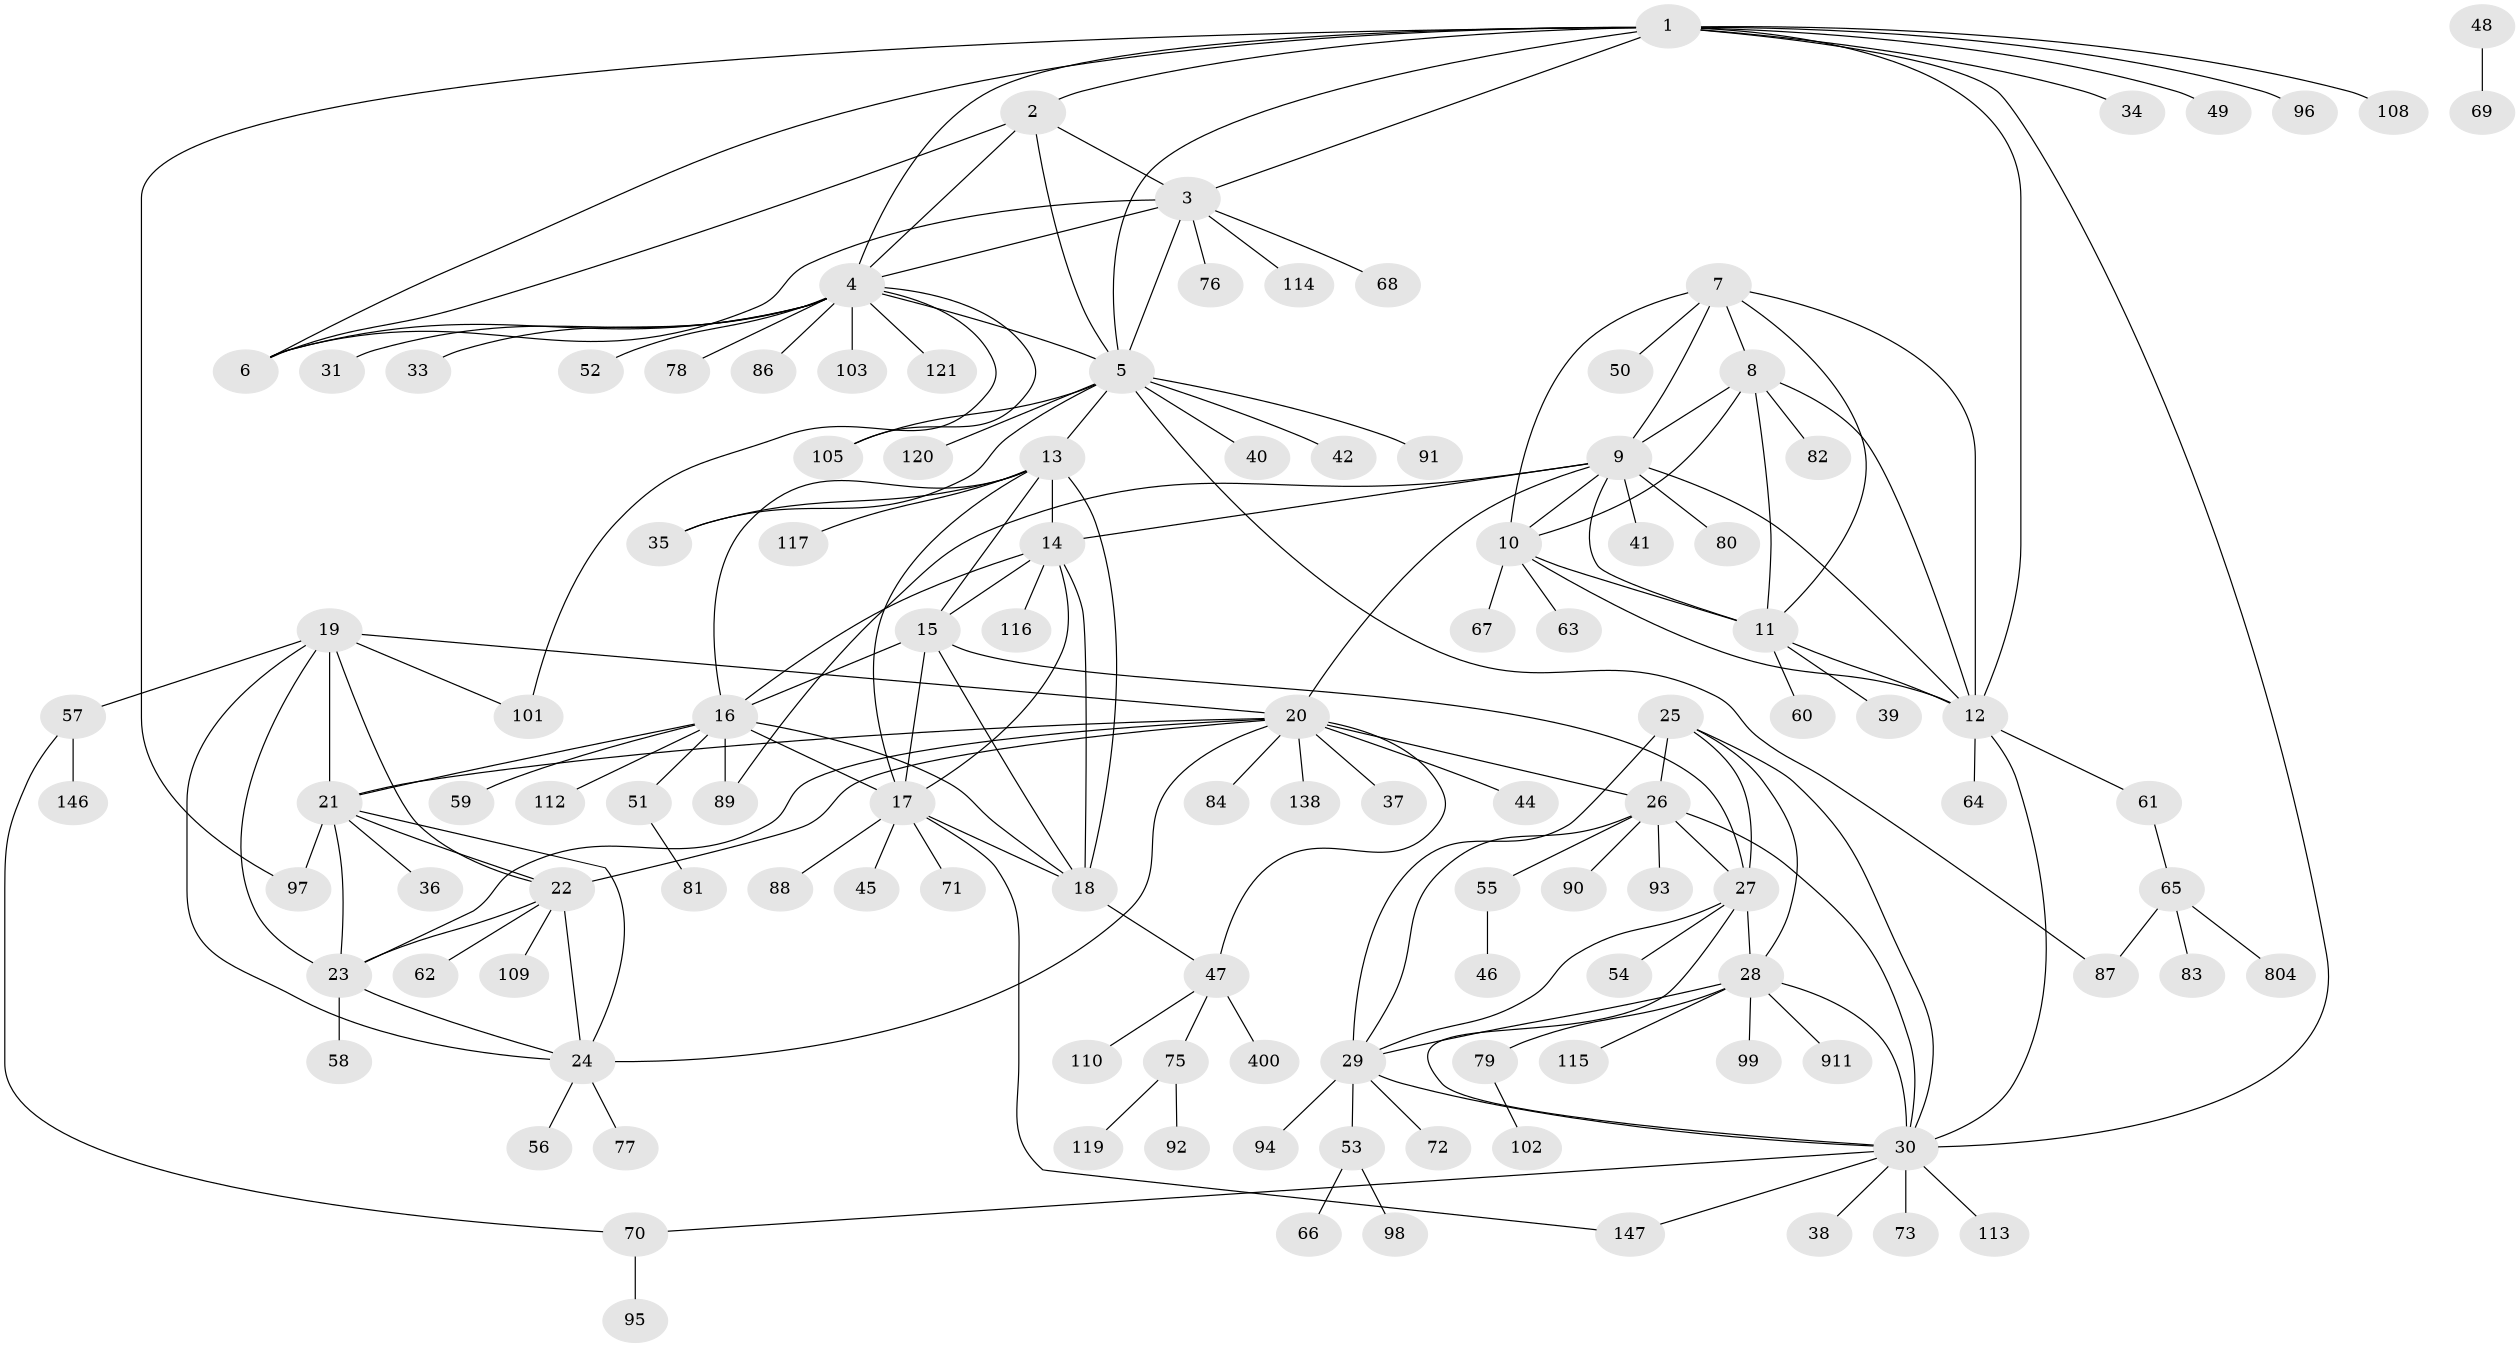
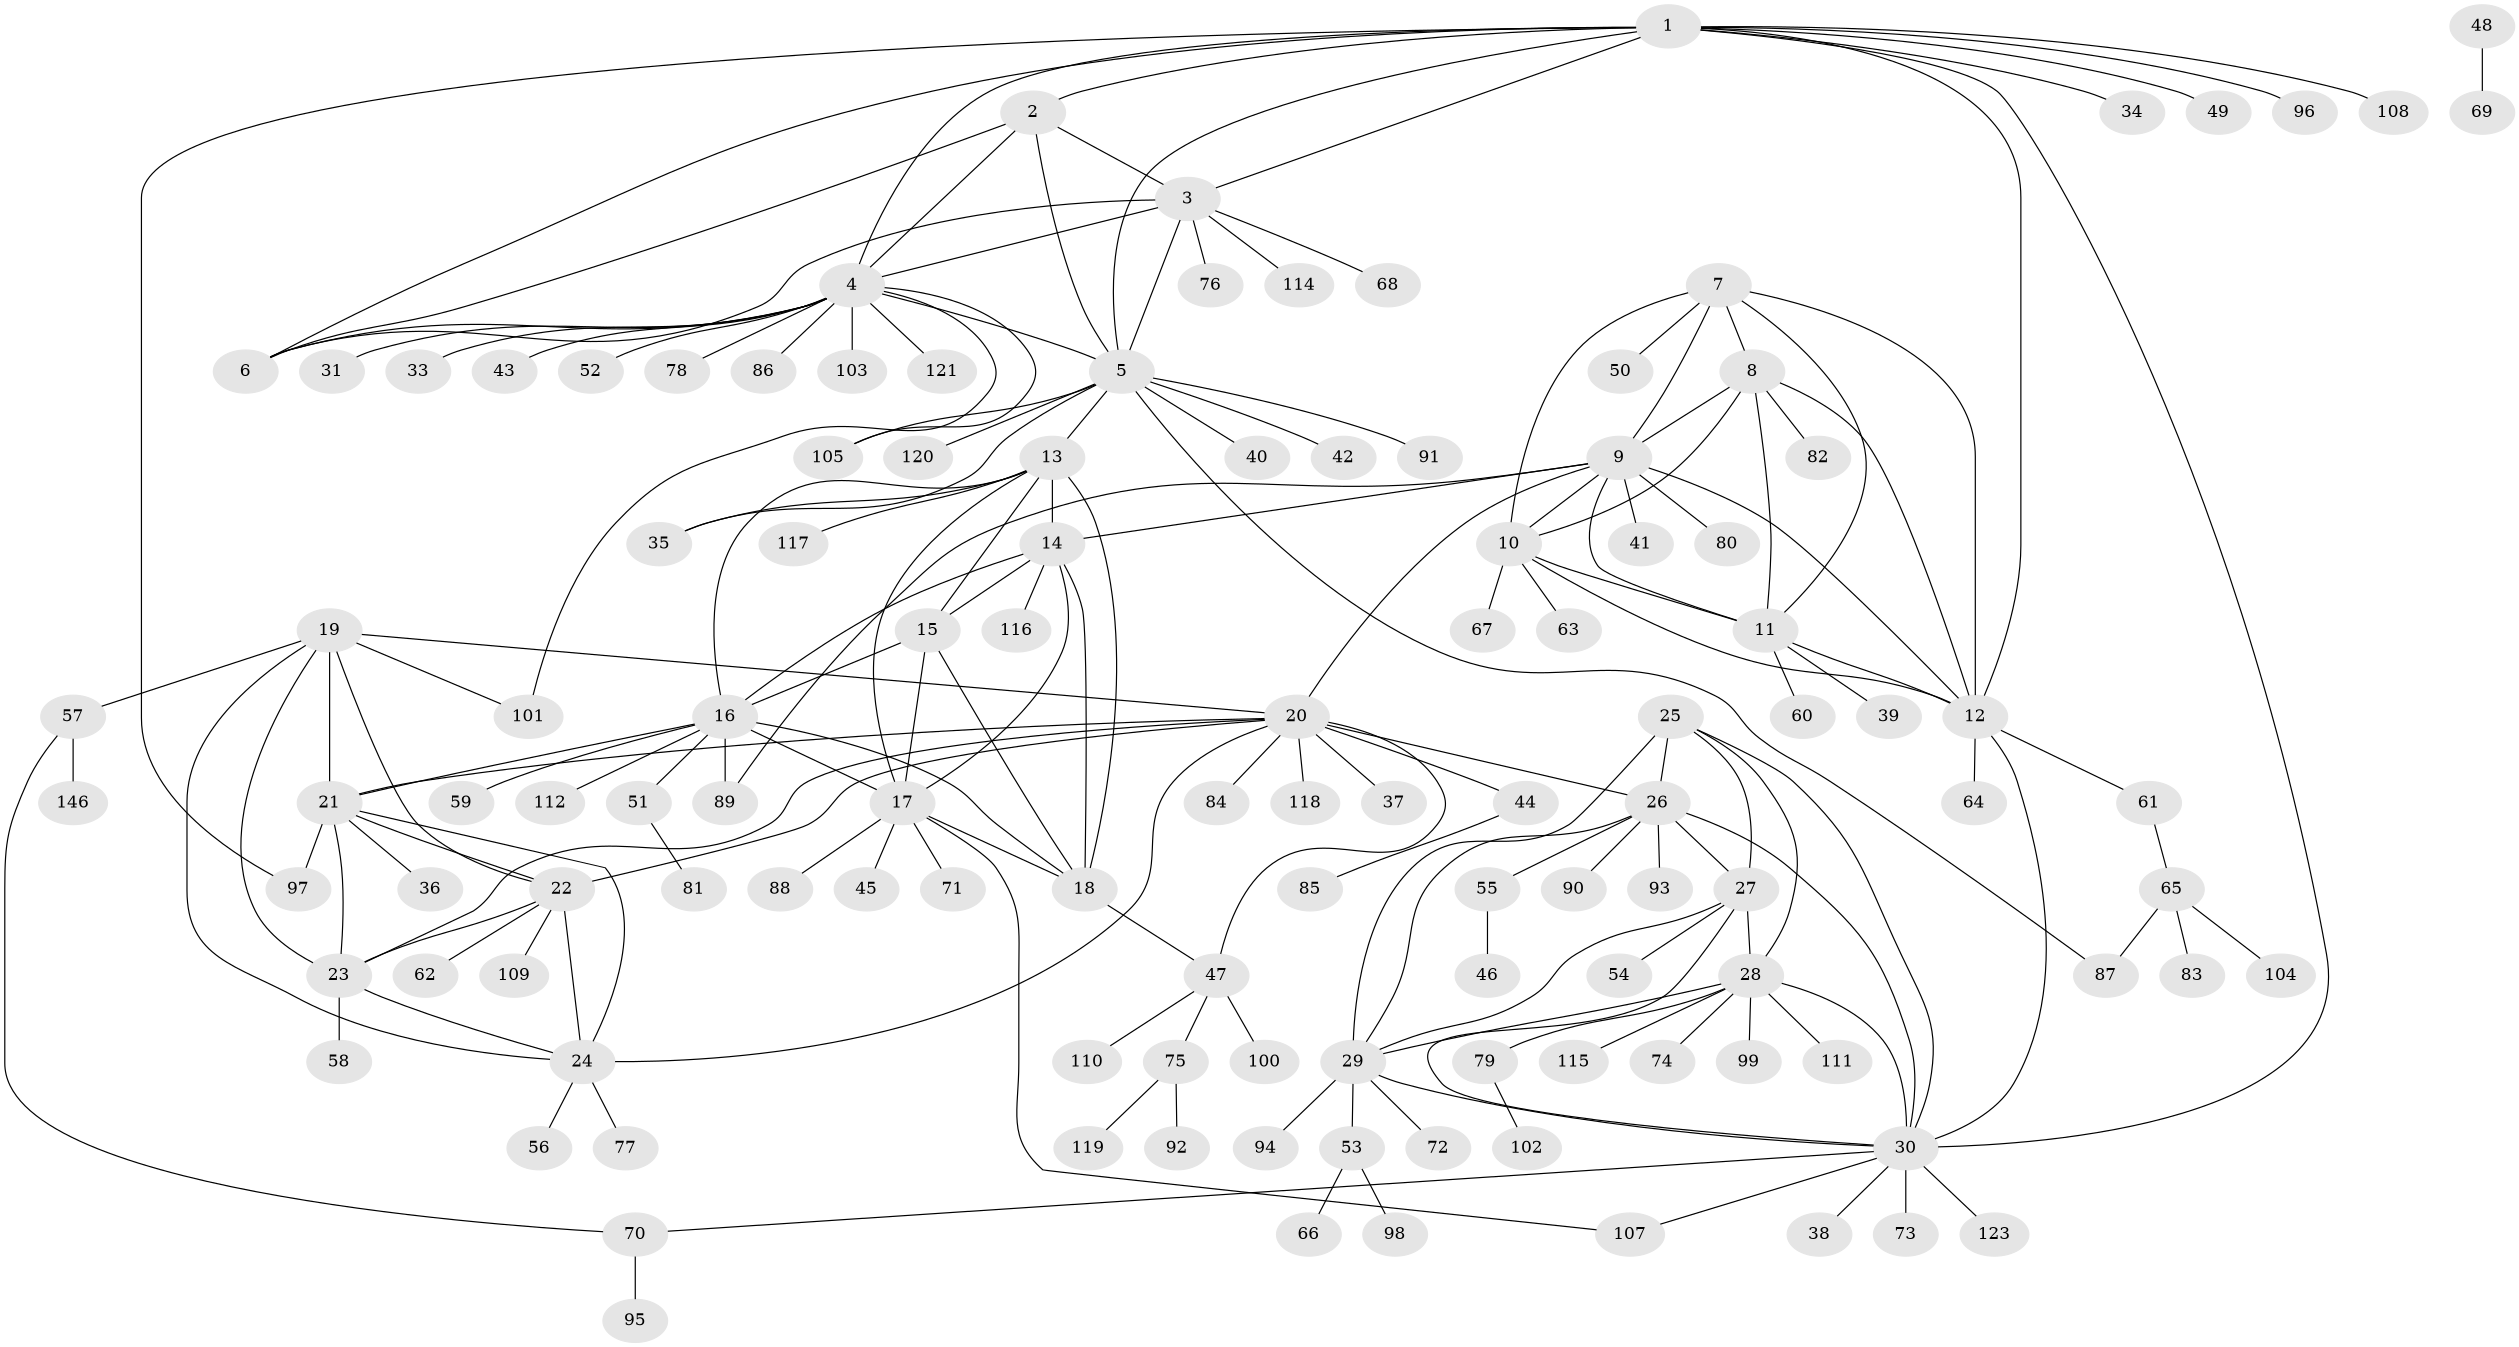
node "43": added
edge "15" -- "27": removed
node "138": label "138" -> "118"
node "85": added
node "804": label "804" -> "104"
node "400": label "400" -> "100"
node "74": added
node "911": label "911" -> "111"
node "147": label "147" -> "107"
node "113": label "113" -> "123"
